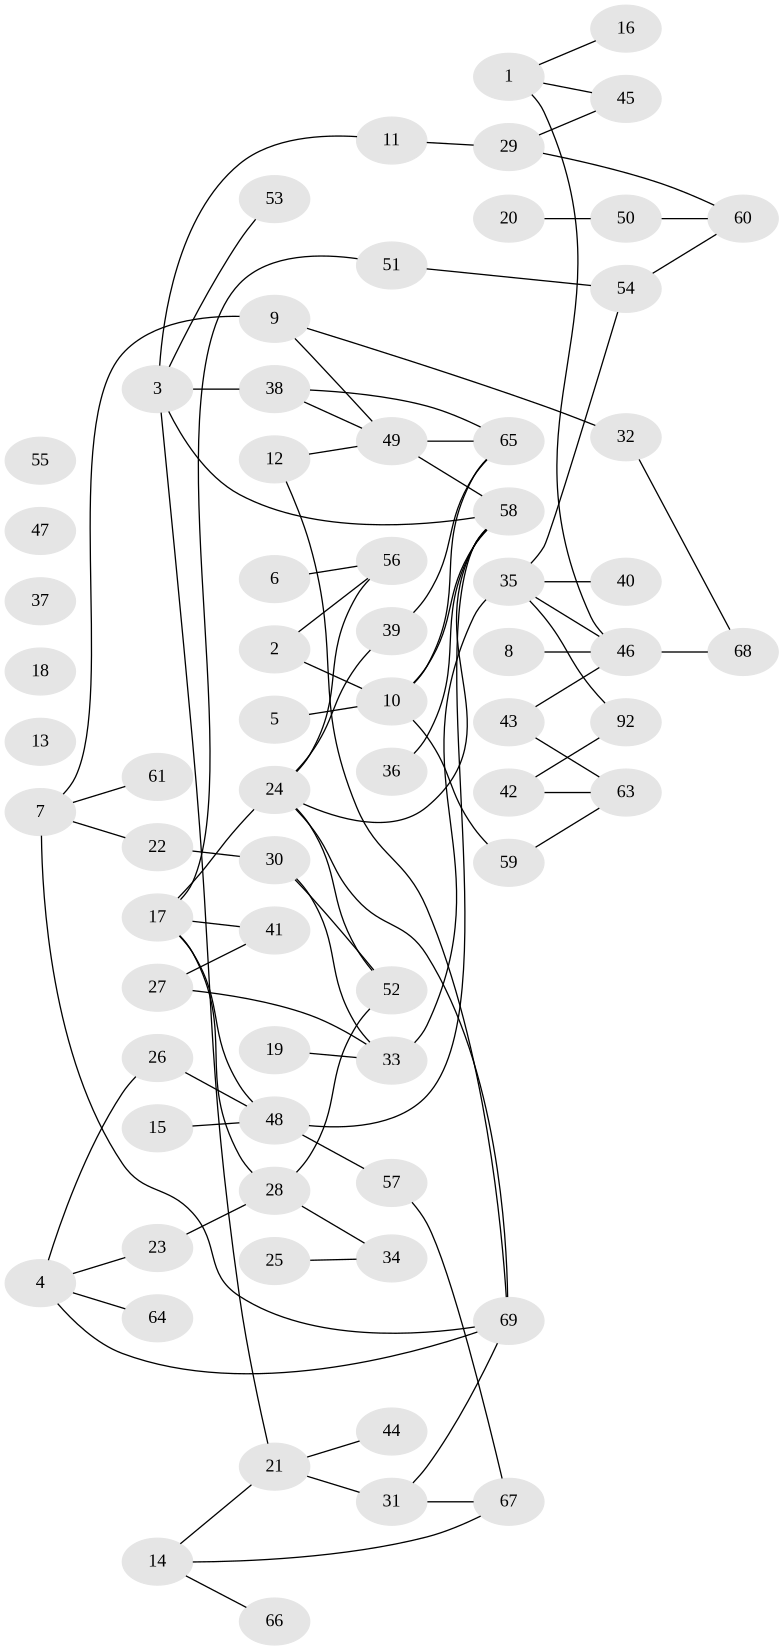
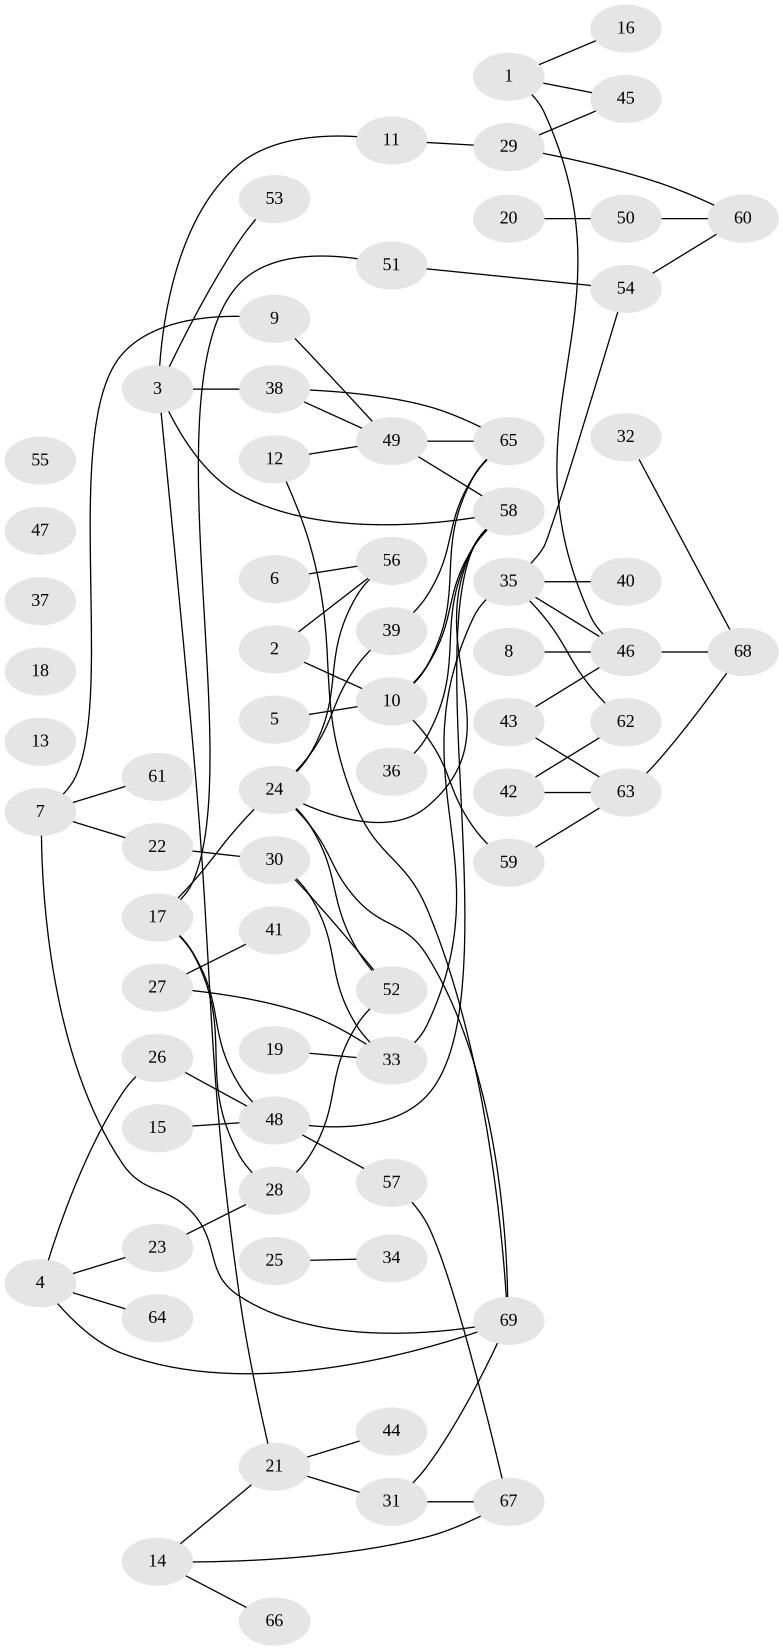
edge "9" -- "32": removed
node "92": label "92" -> "62"
edge "68" -- "63": added
edge "17" -- "41": removed
edge "28" -- "34": removed
